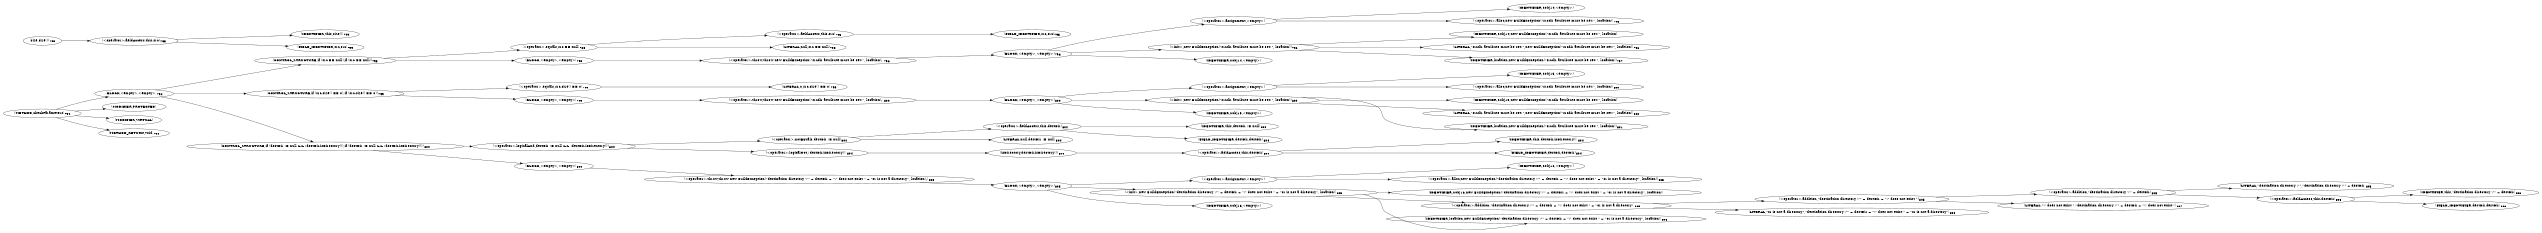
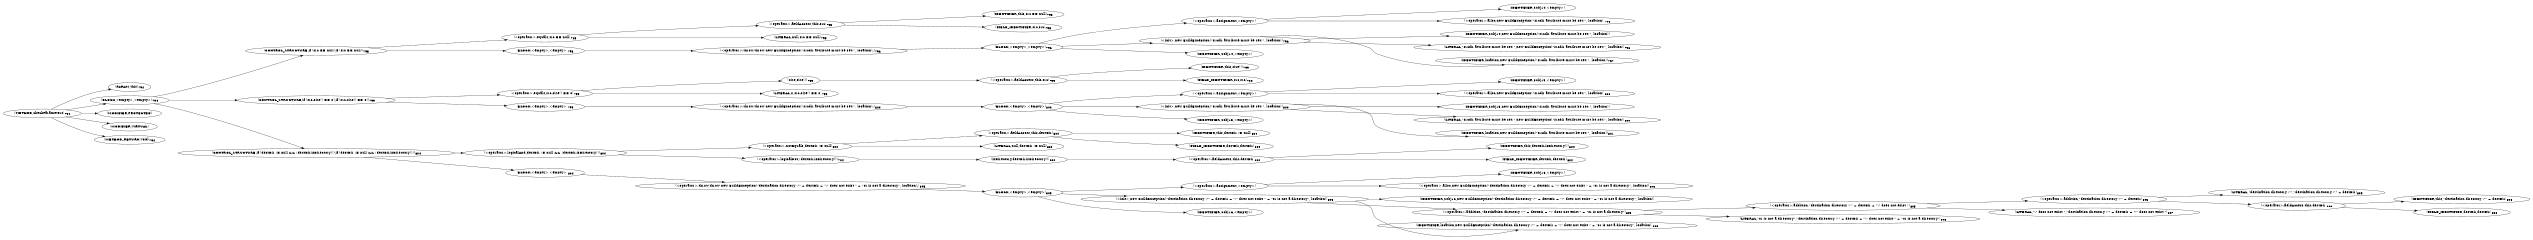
node "(IDENTIFIER,this,src == null)": added
edge "(<operator>.equals,src.size() == 0)" -> "(size,size())": added
node "(PARAM,this)": added
node "(LITERAL,null,destDir != null)": text "804" -> "808"
node "(<operator>.logicalNot,!destDir.isDirectory())": text "804" -> "704"
